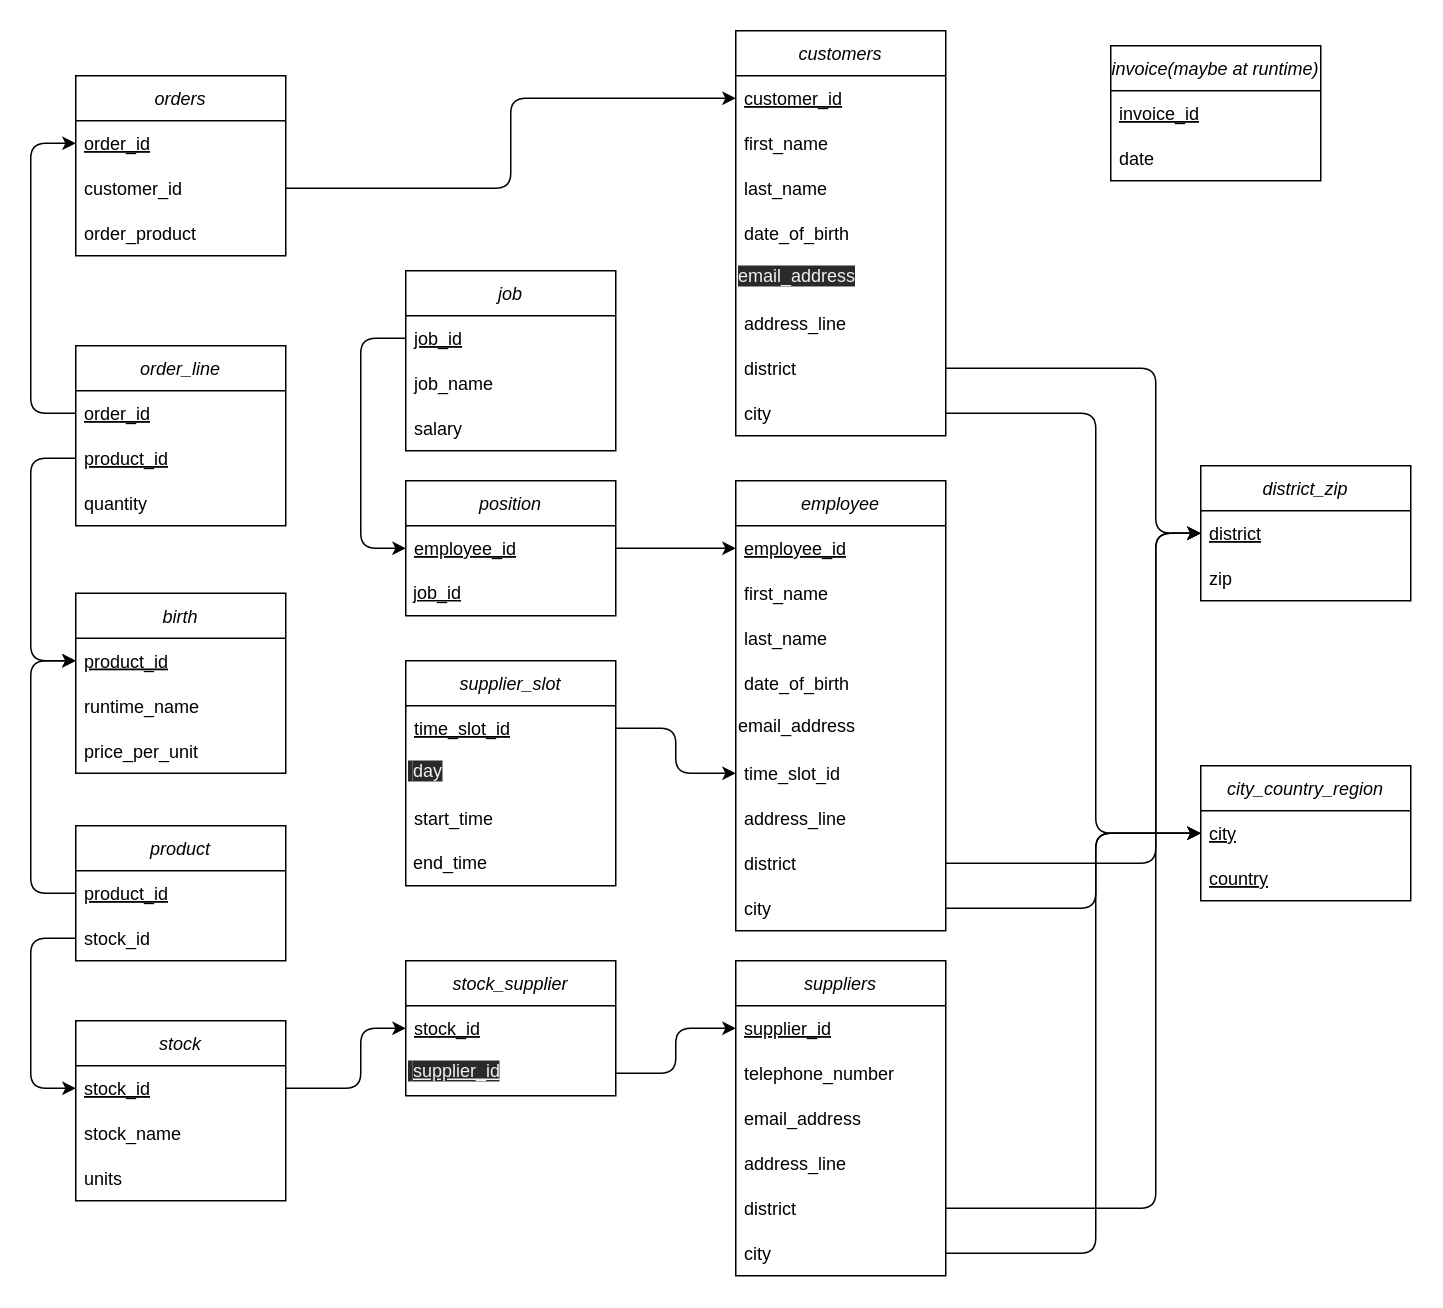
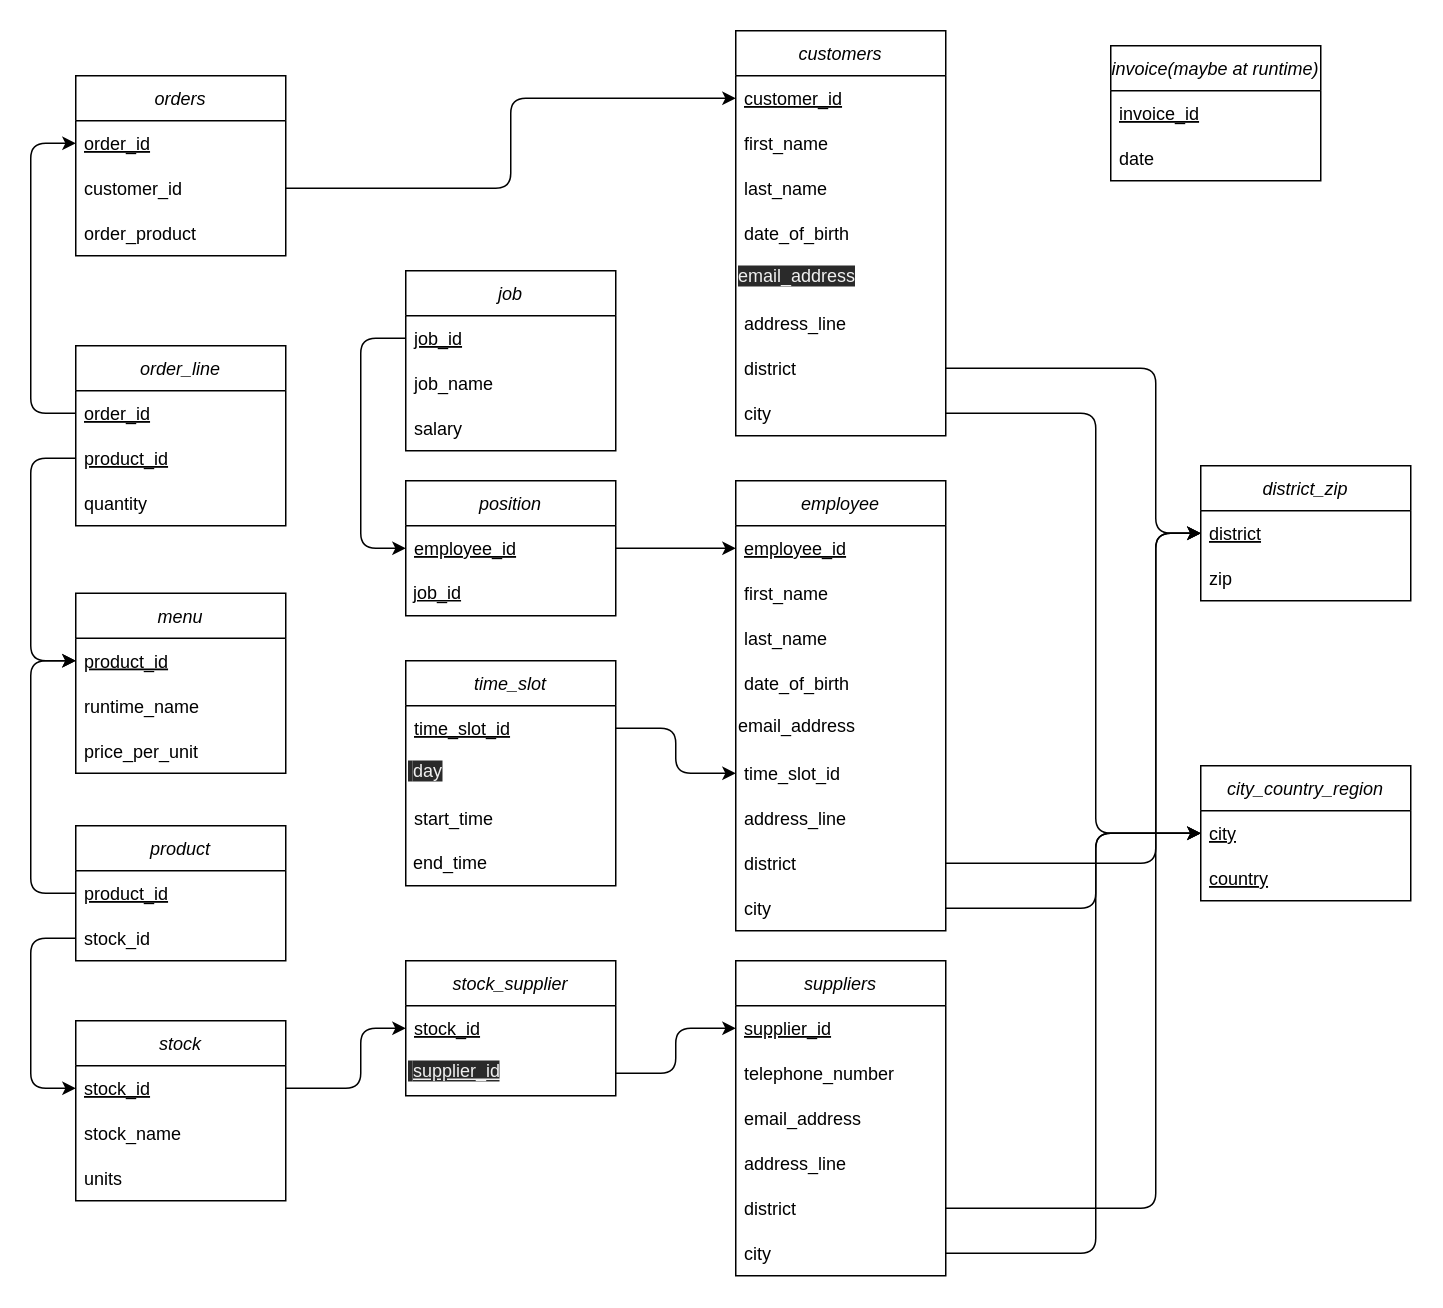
node "birth": label "birth" -> "menu"
node "supplier_slot": label "supplier_slot" -> "time_slot"
